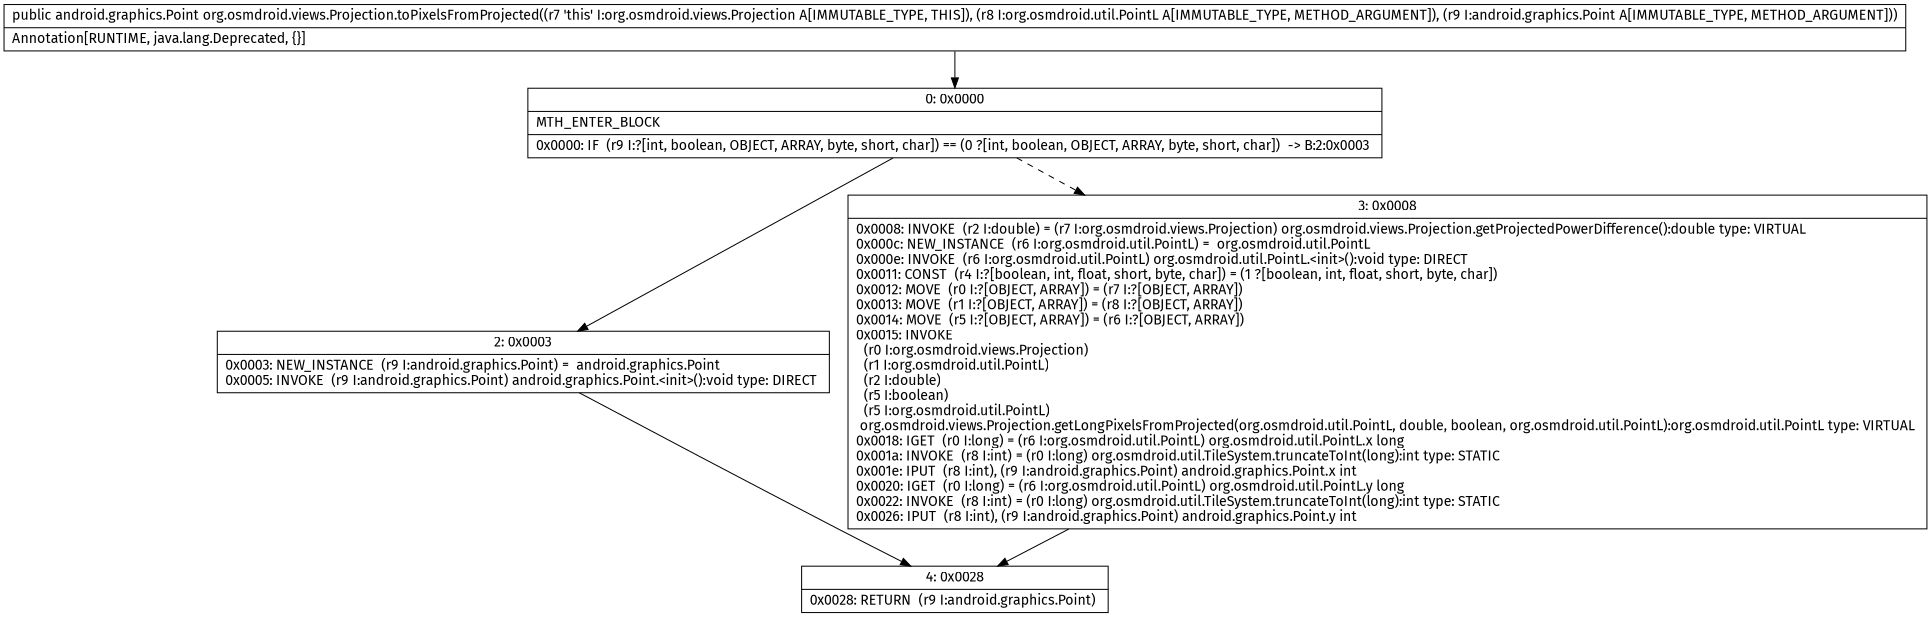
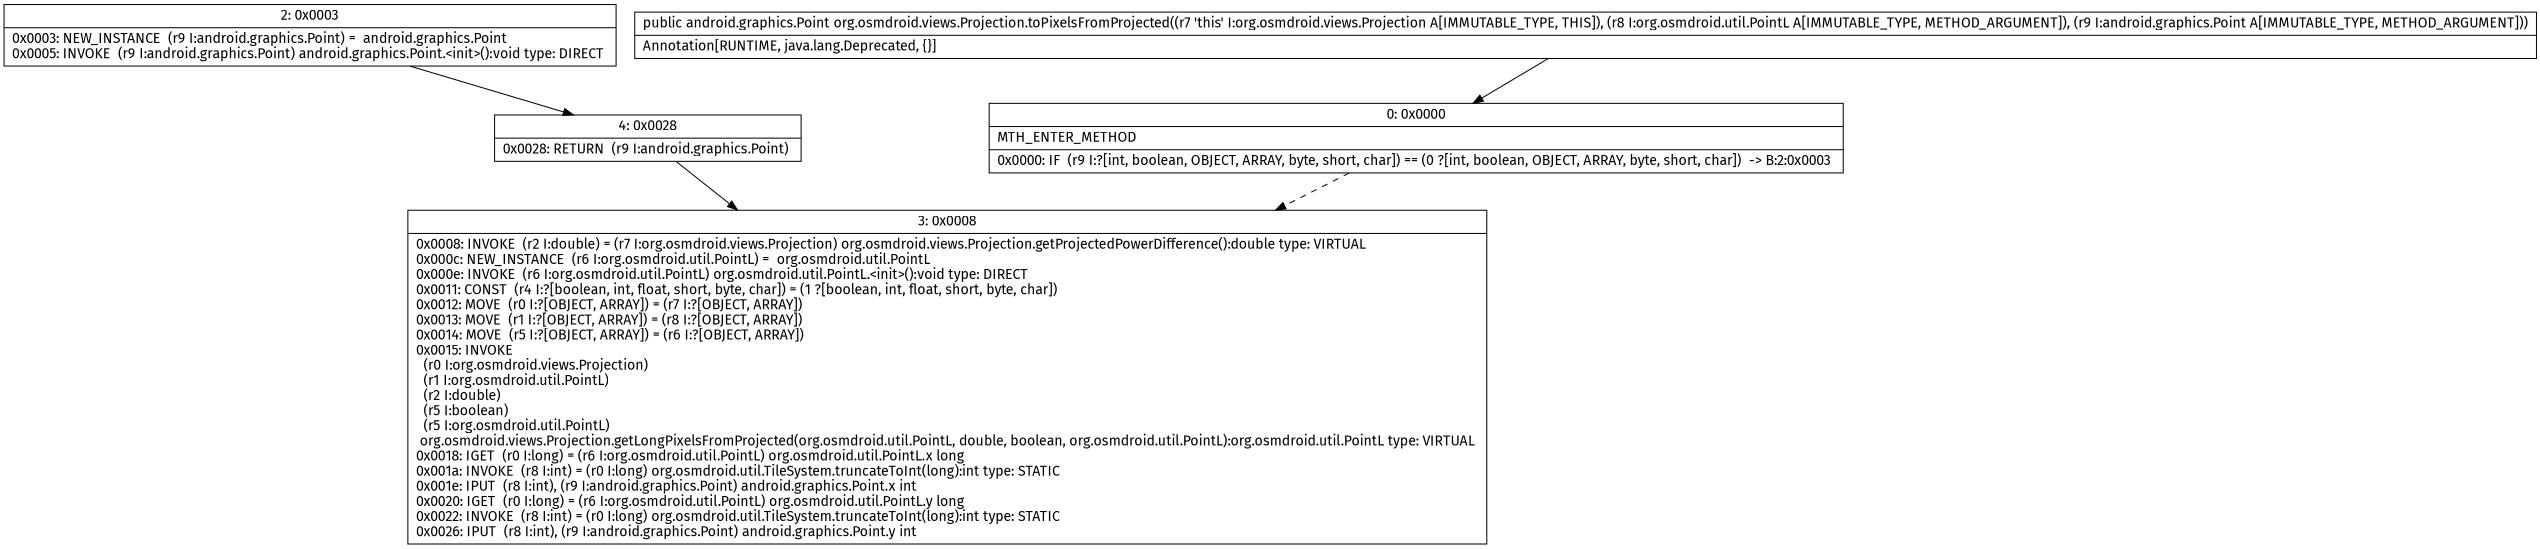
node "0: 0x0000": text "MTH_ENTER_BLOCK" -> "MTH_ENTER_METHOD"
edge "0: 0x0000" -> "2: 0x0003": removed
edge "3: 0x0008" -> "4: 0x0028": reversed
